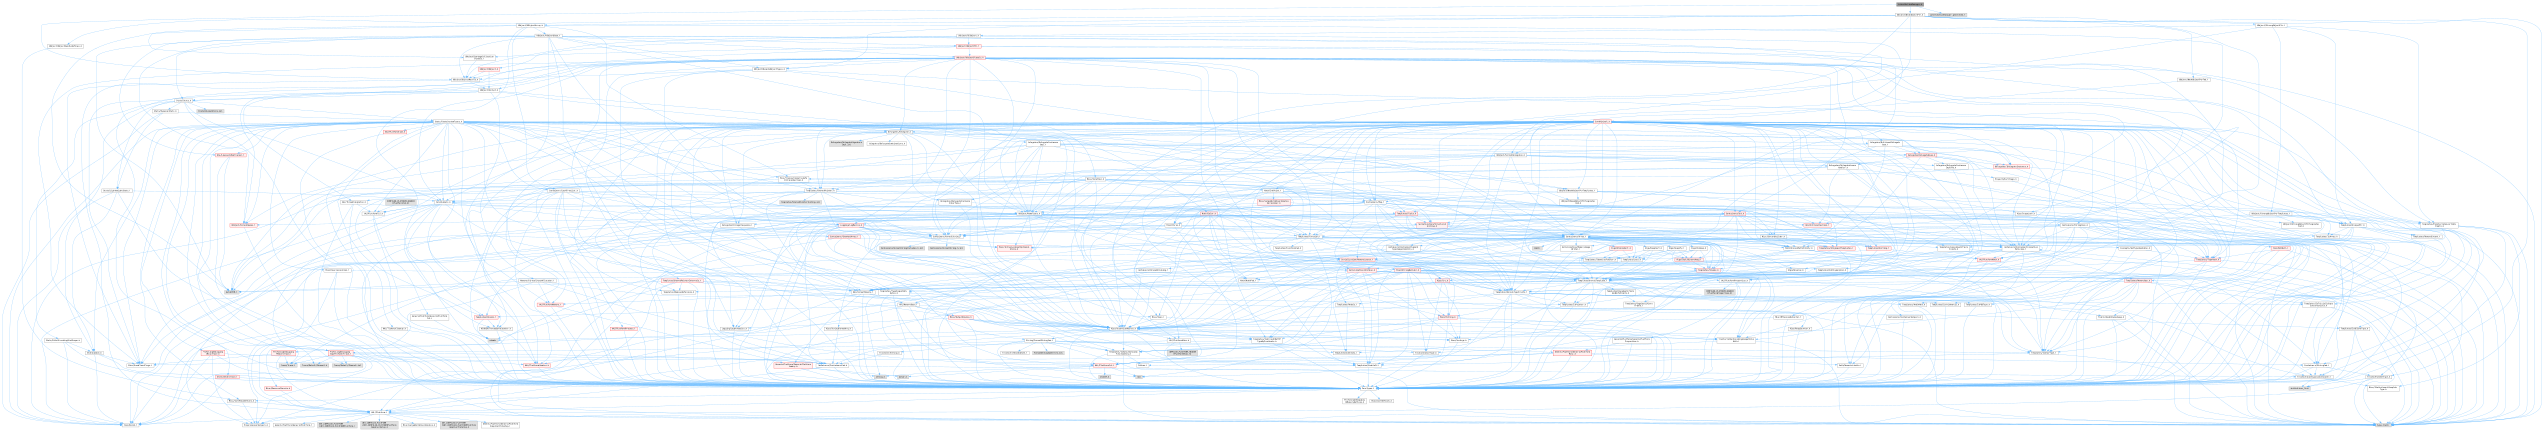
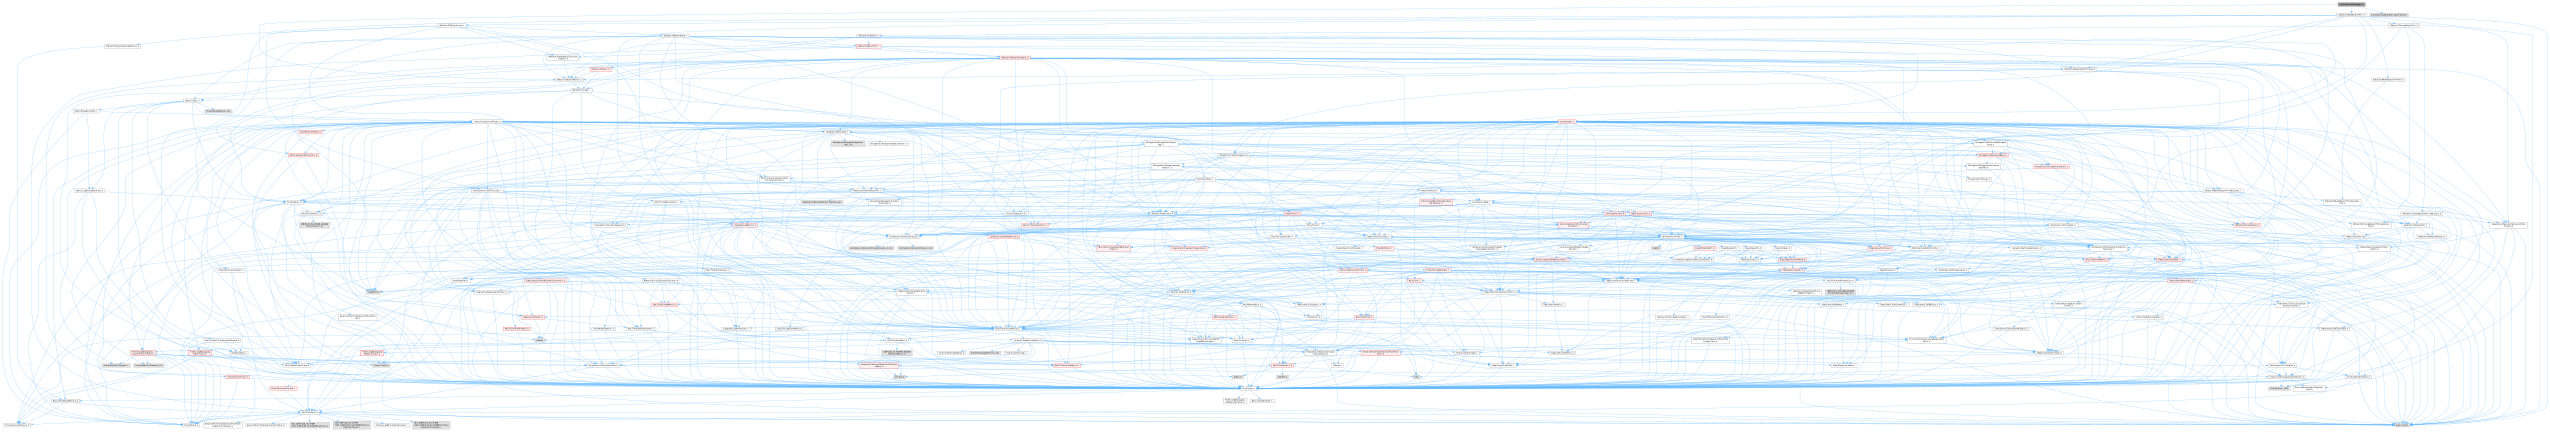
edge "COMPILED_PLATFORM_HEADER (PlatformTLS.h)" -> "HAL/PlatformTLS.h": reversed
node "Templates/IdentityFunctor.h": label "Templates/IdentityFunctor.h" -> "FormatStringSan/IdentityFunctor.h"
edge "Math/MathFwd.h" -> "Misc/NoopCounter.h": now "Containers/LockFreeList.h" -> "Misc/NoopCounter.h"
node "HEADER/ThreadSafeCounter.h": label "HEADER/ThreadSafeCounter.h" -> "HAL/ThreadSafeCounter.h"
